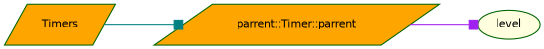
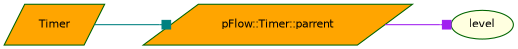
node "Timers": label "Timers" -> "Timer"
node "parrent::Timer::parrent": label "parrent::Timer::parrent" -> "pFlow::Timer::parrent"
